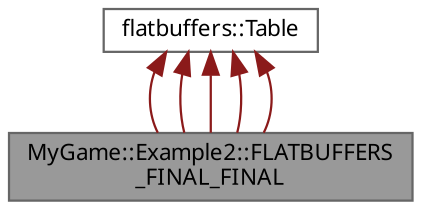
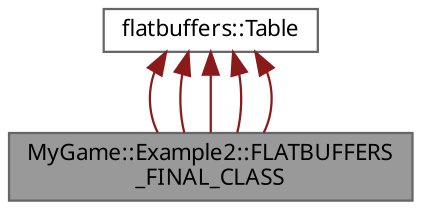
node "MyGame::Example2::FLATBUFFERS _FINAL_FINAL": label "MyGame::Example2::FLATBUFFERS _FINAL_FINAL" -> "MyGame::Example2::FLATBUFFERS _FINAL_CLASS"
